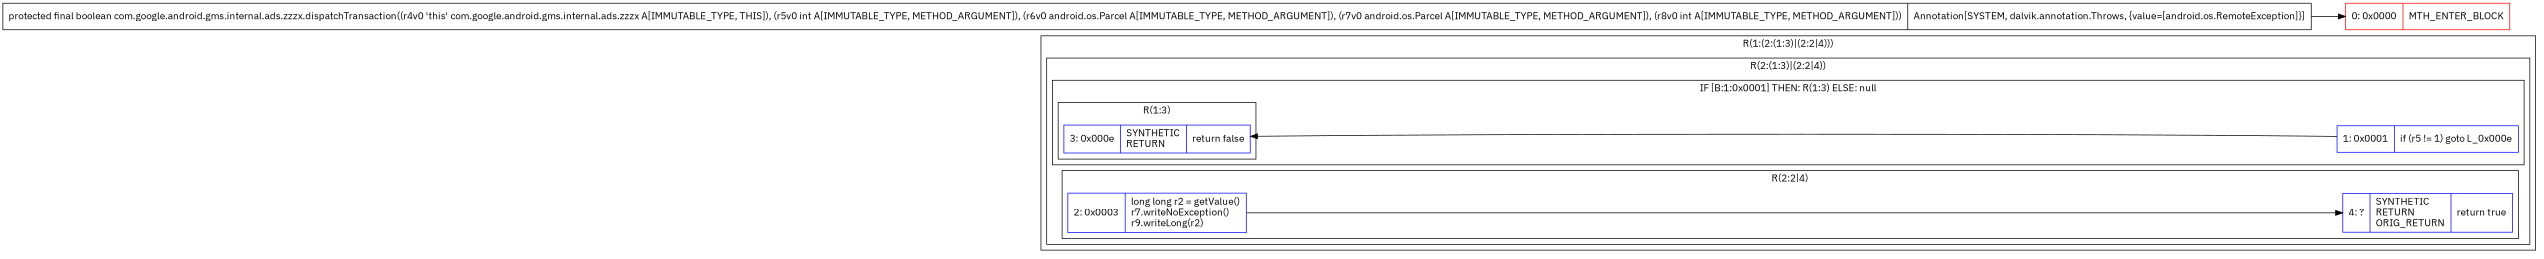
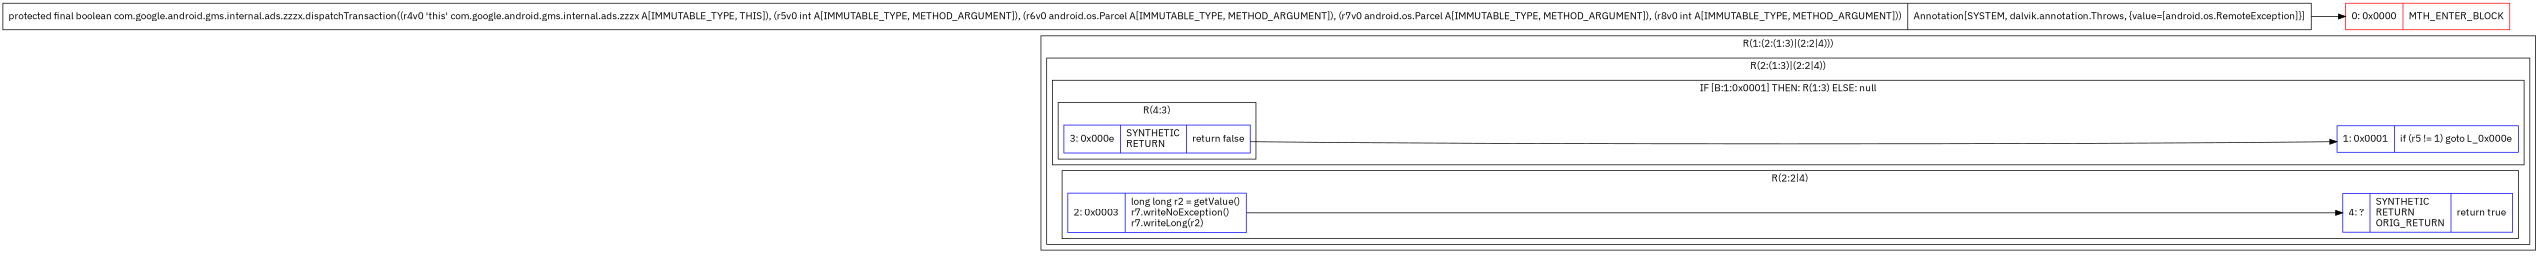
cluster "R(1:3)": label "R(1:3)" -> "R(4:3)"
edge "1: 0x0001" -> "3: 0x000e": reversed
node "2: 0x0003": text "r9.writeLong(r2)" -> "r7.writeLong(r2)"
